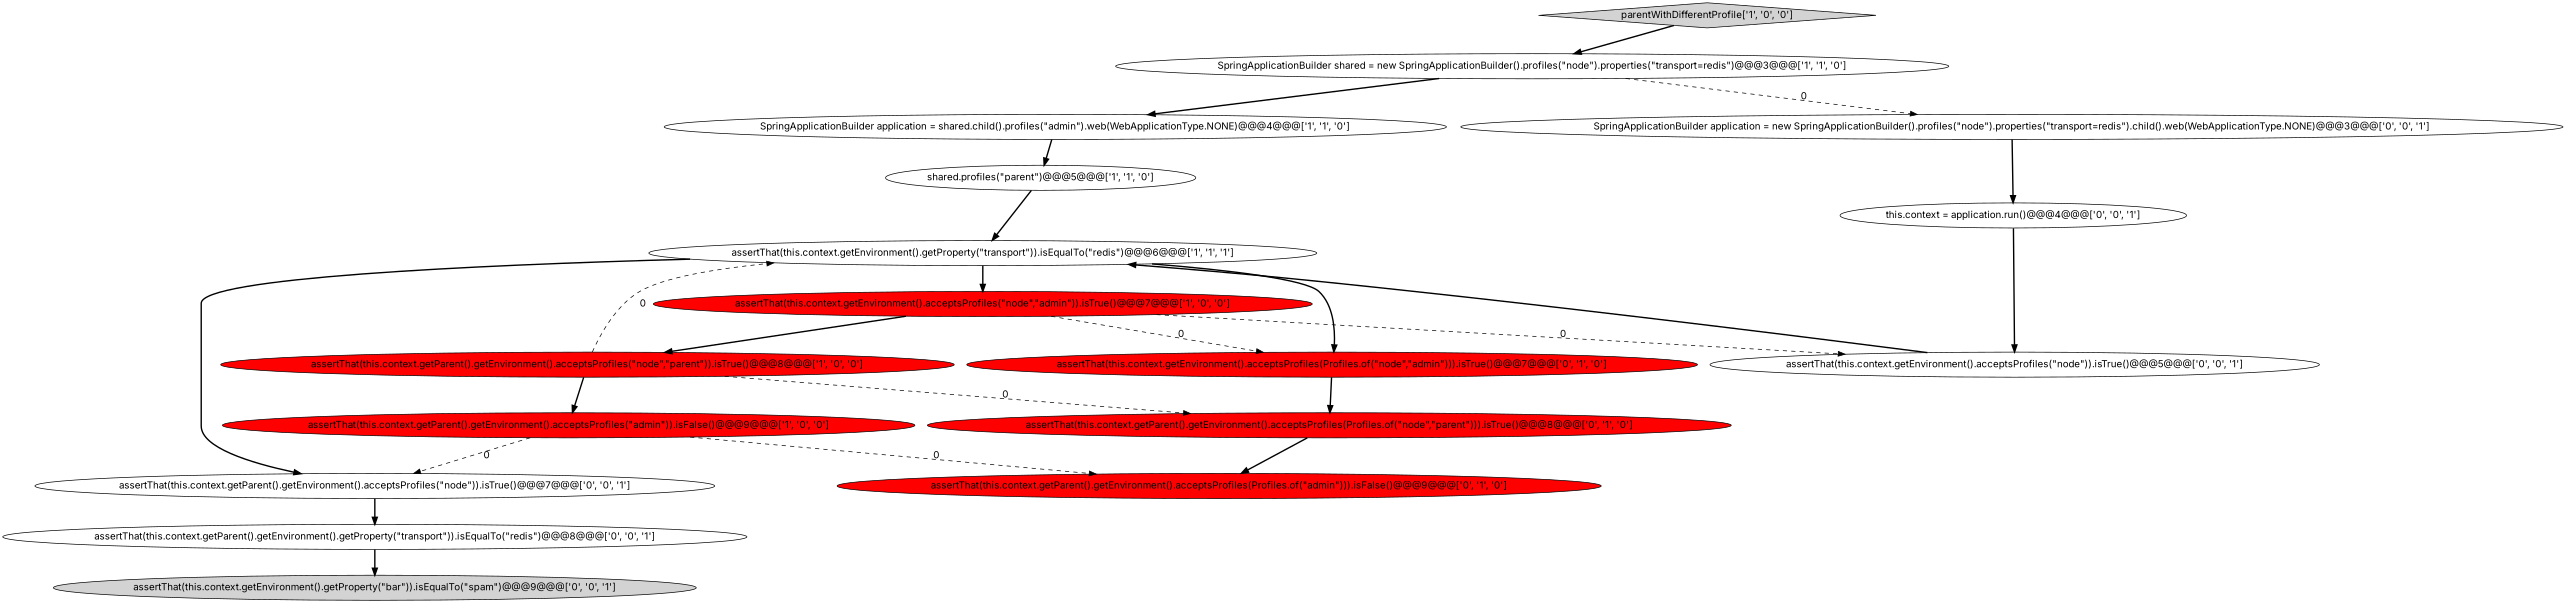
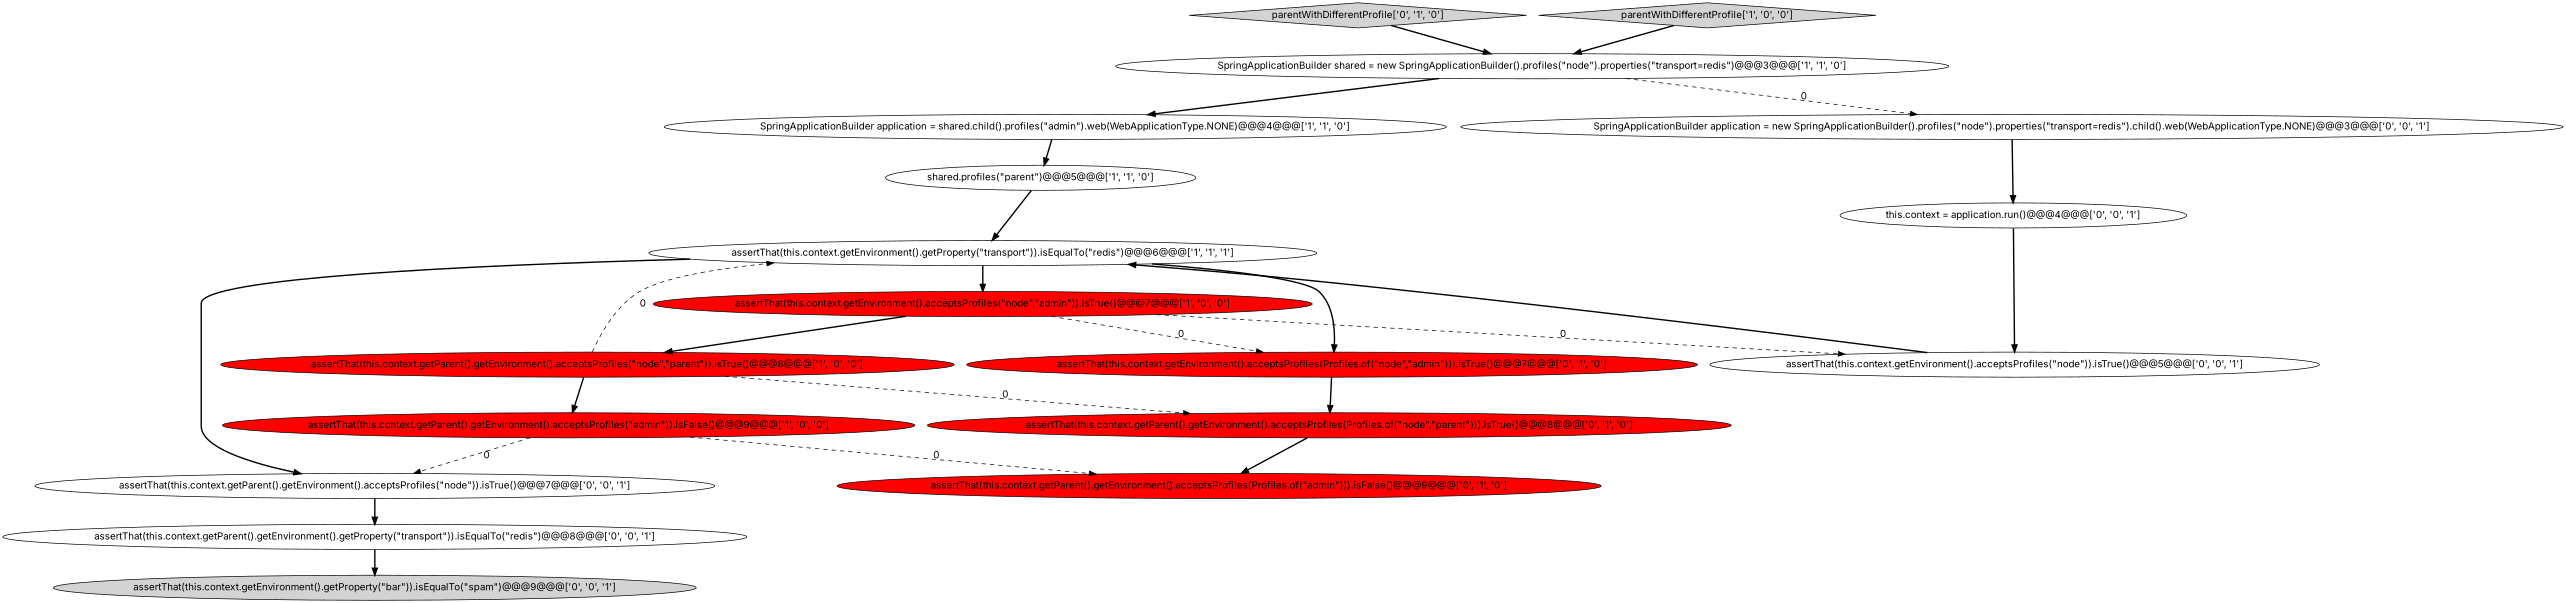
node "parentWithDifferentProfile['0', '1', '0']": added
